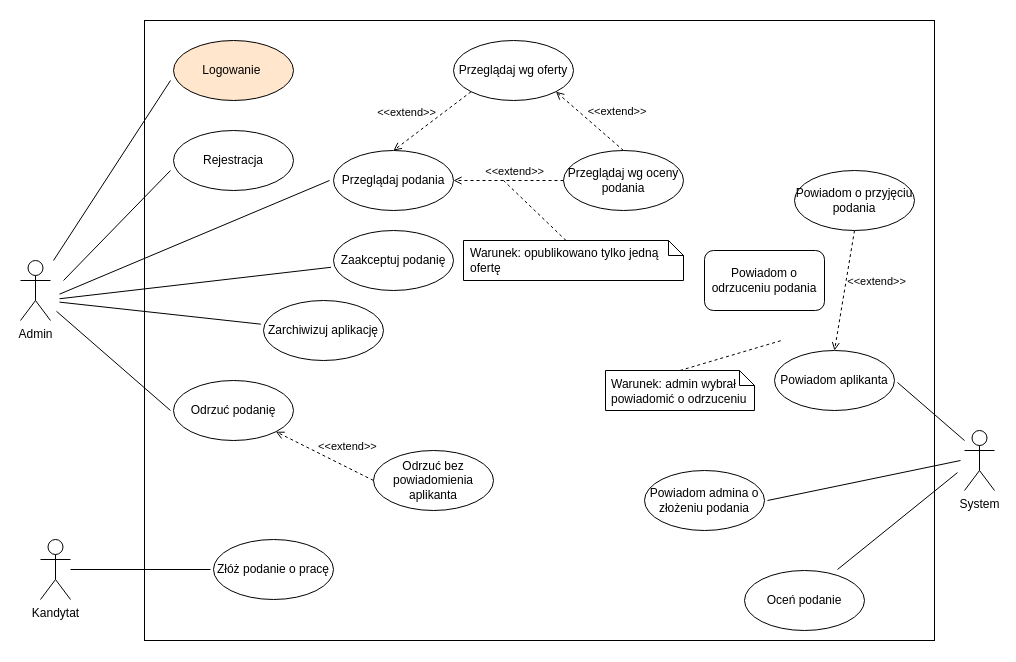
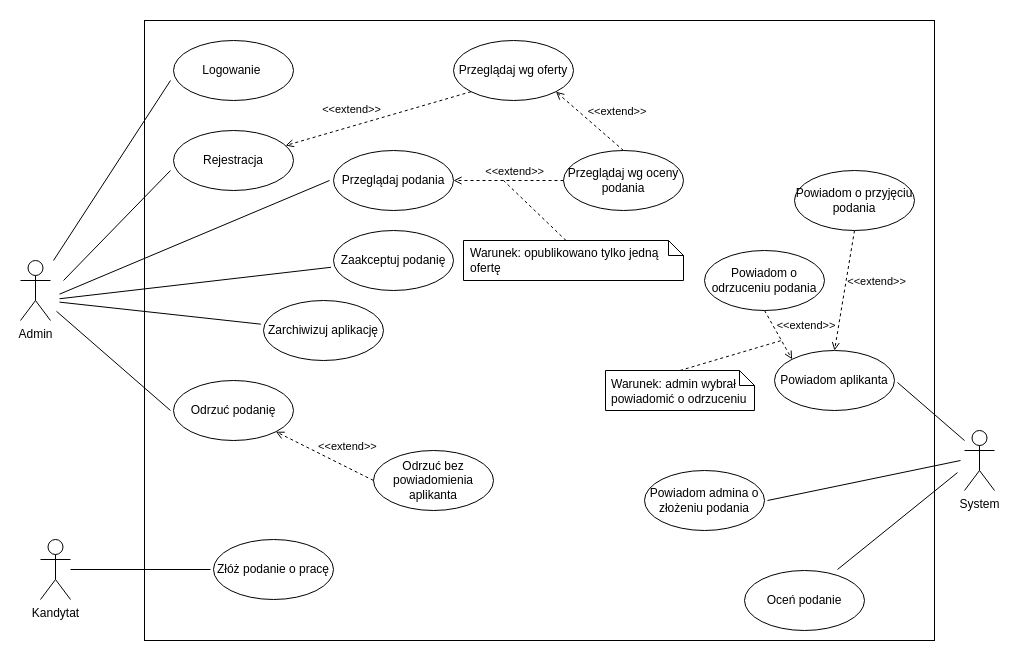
node "Logowanie": fillcolor #ffe6cc -> #ffffff
edge "Przeglądaj wg oferty" -> "Przeglądaj podania": now "Przeglądaj wg oferty" -> "Rejestracja"
node "Powiadom o odrzuceniu podania": shape rounded rectangle -> ellipse
edge "Powiadom o odrzuceniu podania" -> "Powiadom aplikanta": added, label "<<extend>>"
